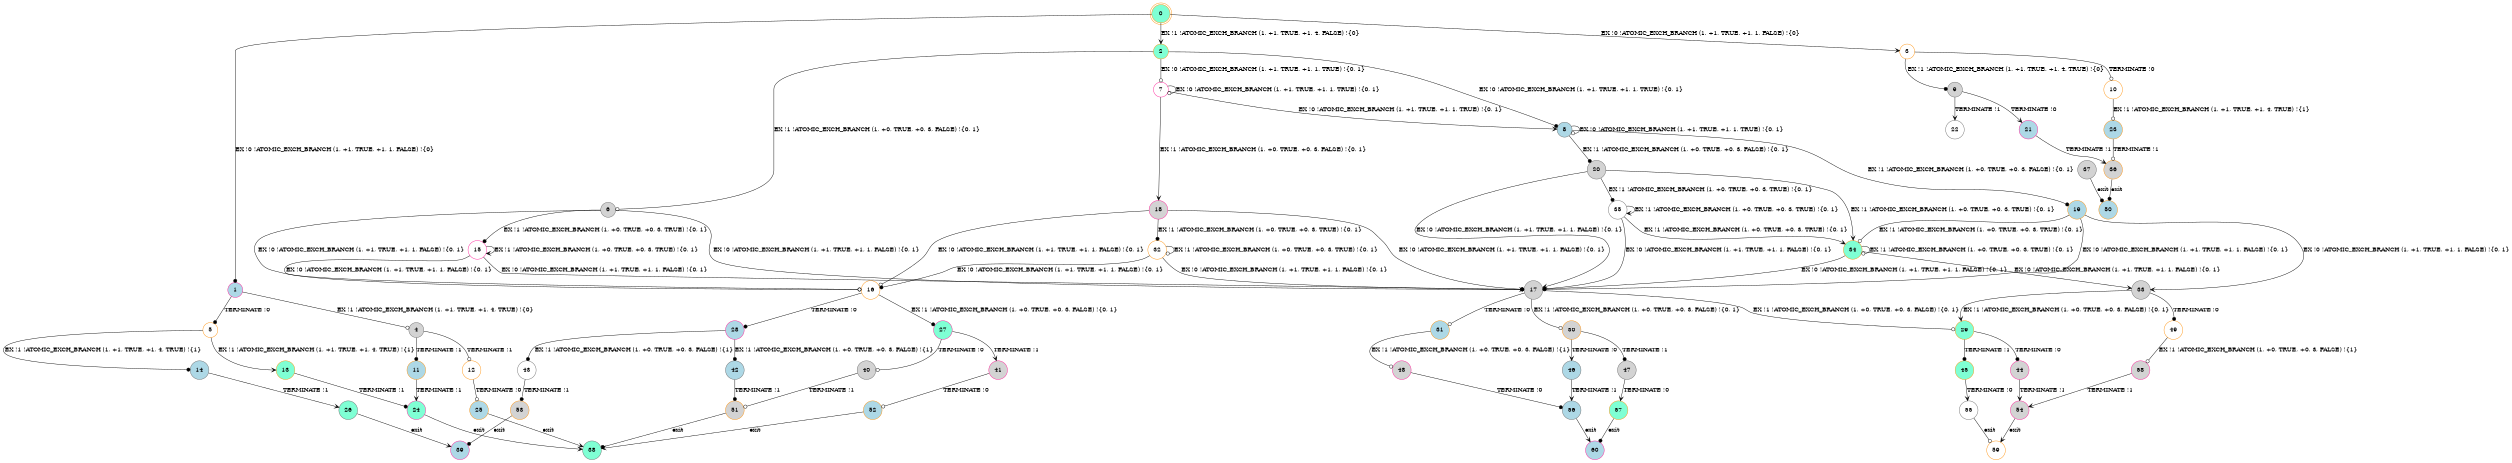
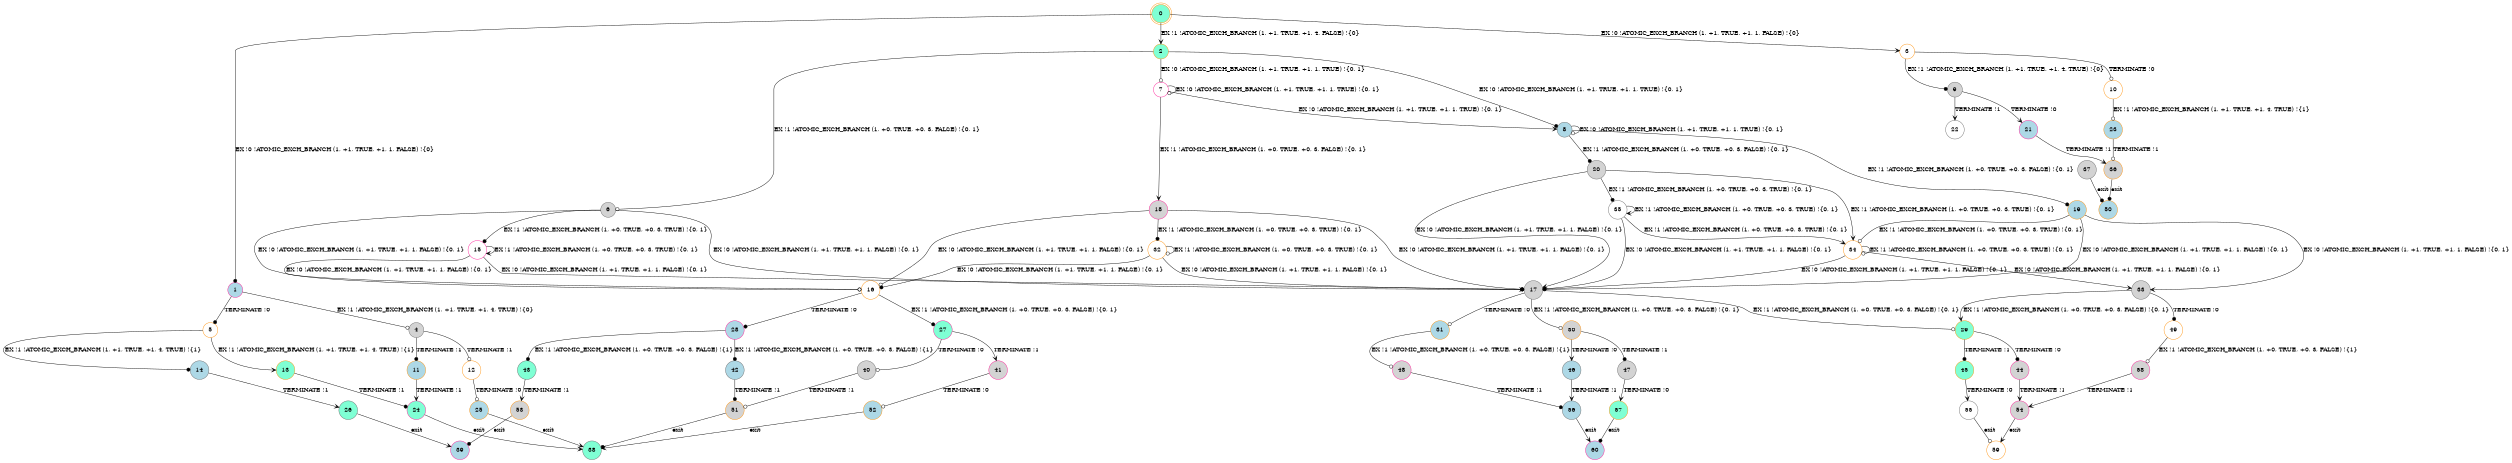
node "34": fillcolor aquamarine -> white
node "43": fillcolor white -> aquamarine
edge "43" -> "53": arrowhead dot -> vee
edge "48" -> "56": label "TERMINATE !0" -> "TERMINATE !1"
